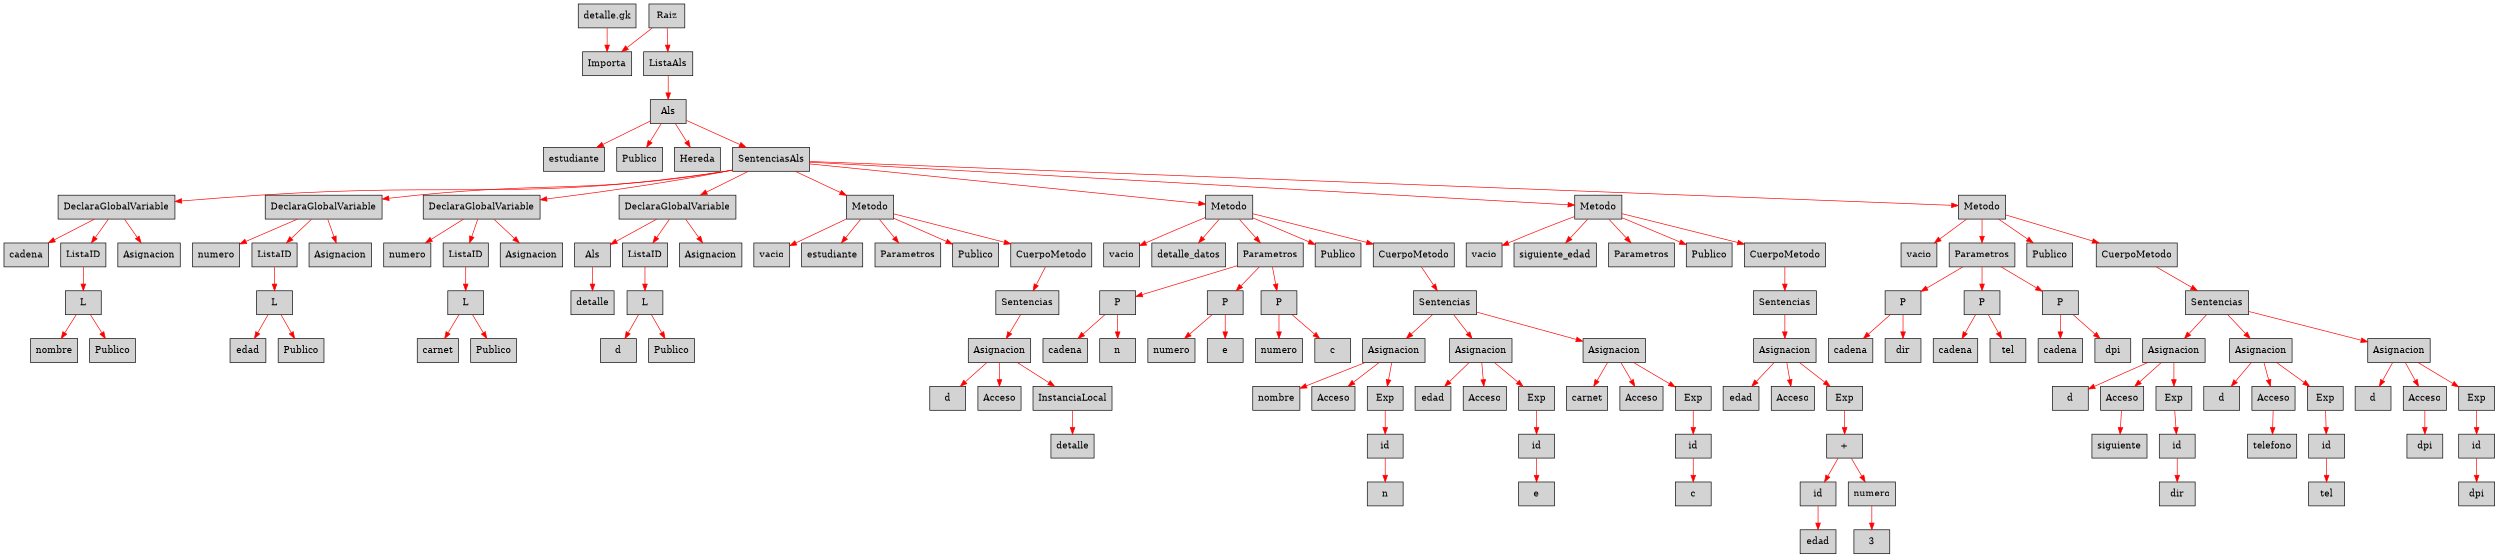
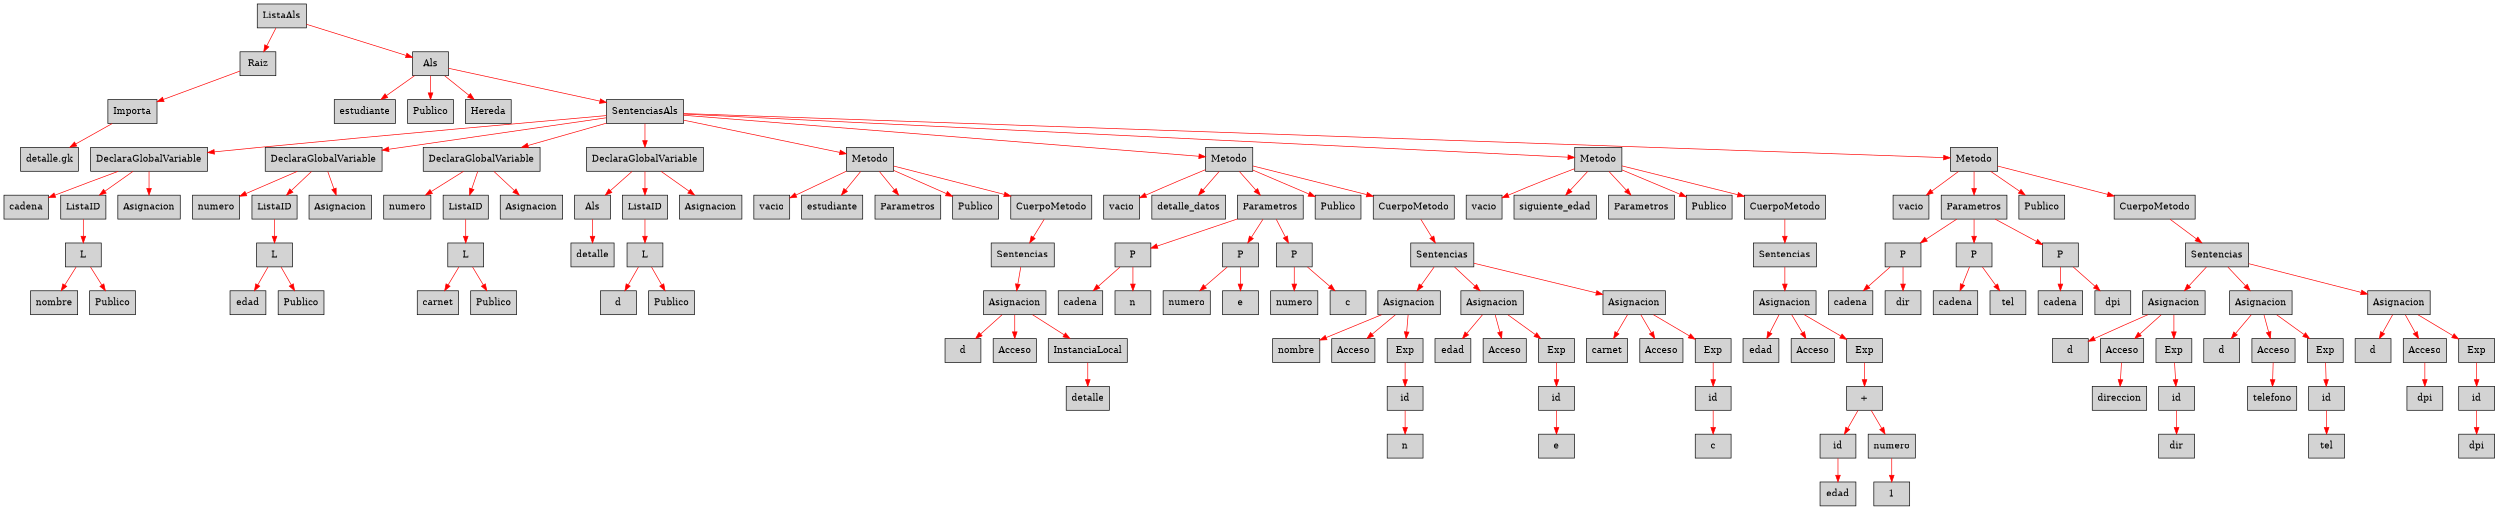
edge "detalle.gk" -> "Importa": reversed
edge "Raiz" -> "ListaAls": reversed
node "siguiente": label "siguiente" -> "direccion"
node "3": label "3" -> "1"
